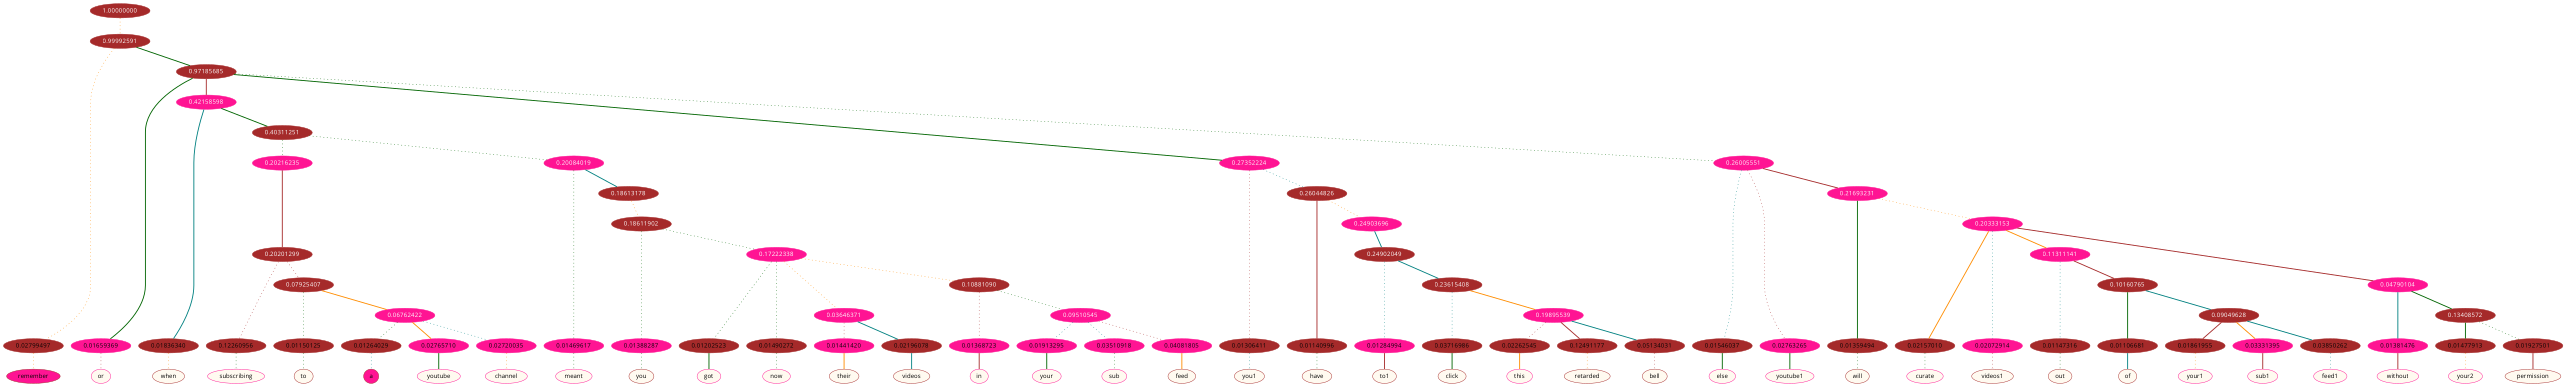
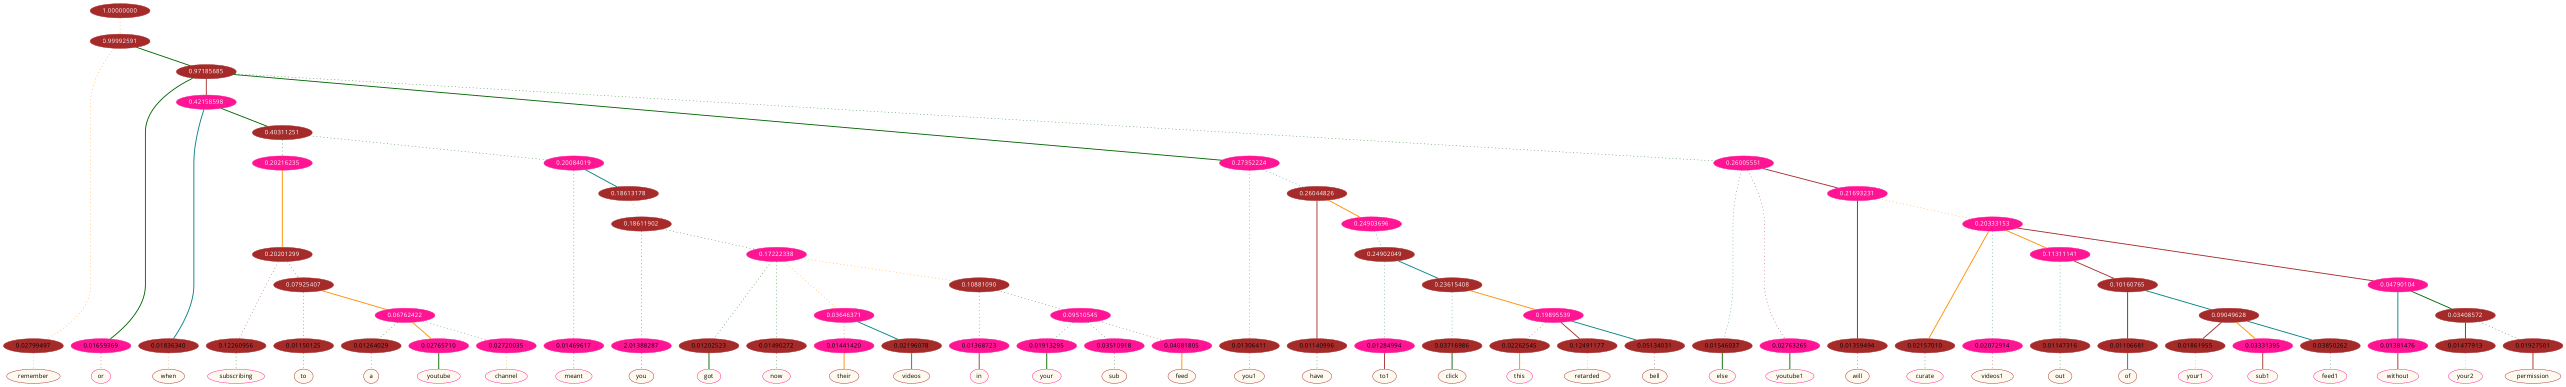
edge "0.20216235" -- "0.20201299": color brown -> darkorange
edge "0.26044826" -- "0.24903696": style dotted -> bold
edge "0.24903696" -- "0.24902049": style bold -> dotted
node "0.13408572": label "0.13408572" -> "0.03408572"
node "0.01388287": label "0.01388287" -> "2.01388287"
node "remember": fillcolor deeppink -> floralwhite
node "a": fillcolor deeppink -> floralwhite
node "sub": color deeppink -> brown
